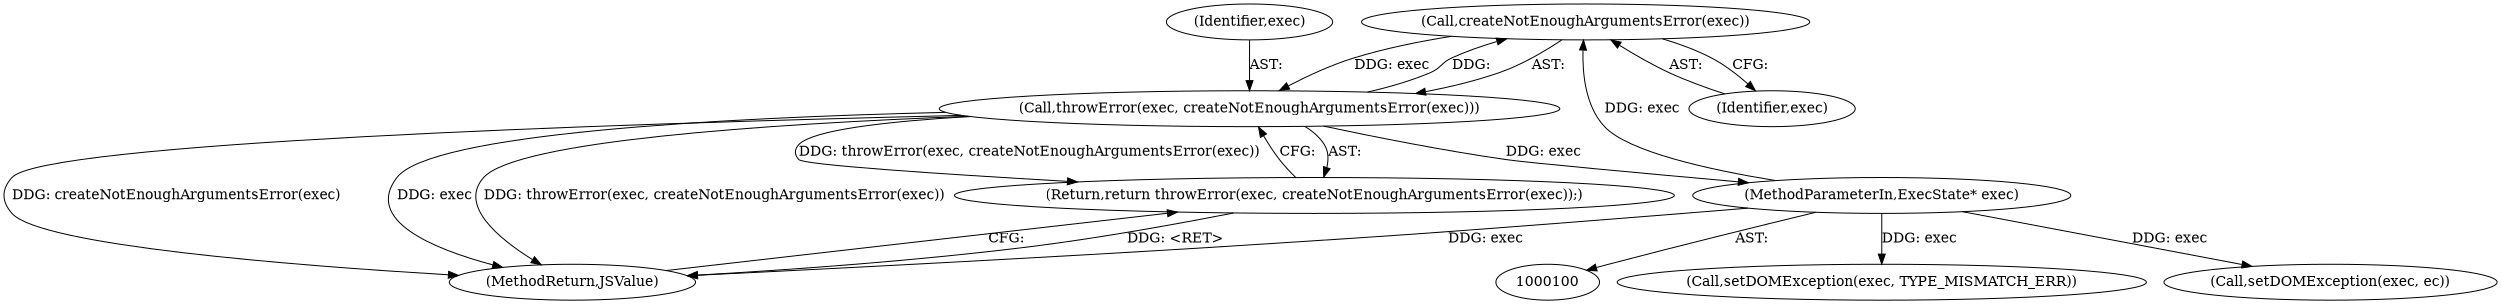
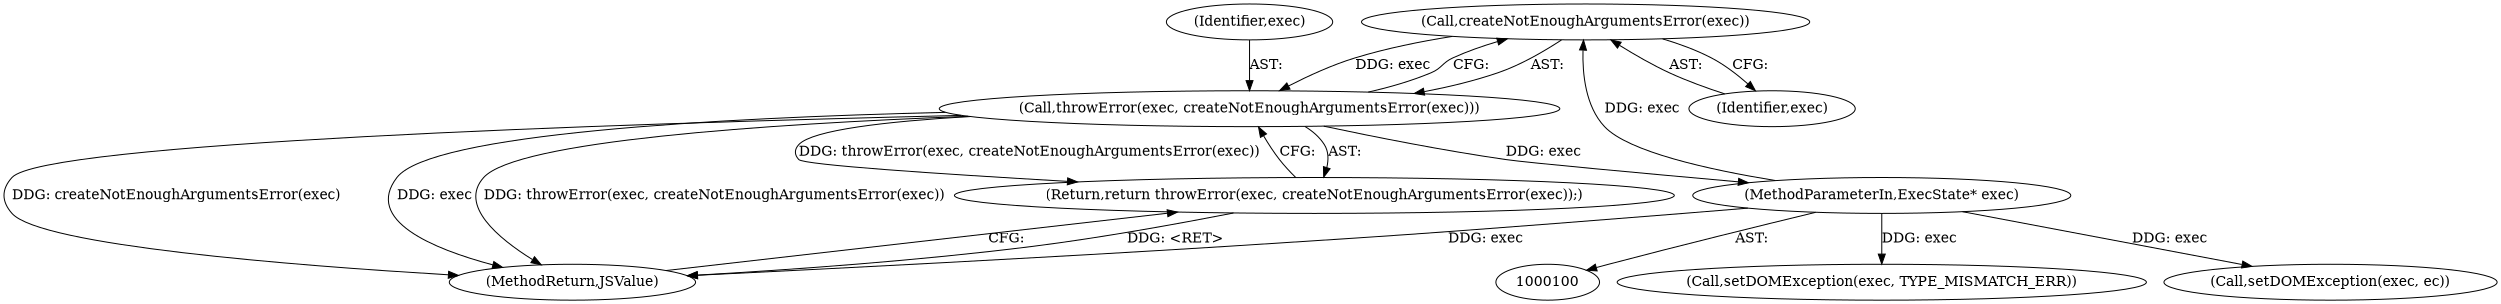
edge "(Call,throwError(exec, createNotEnoughArgumentsError(exec)))" -> "(Call,createNotEnoughArgumentsError(exec))": label "DDG: " -> "CFG: "
